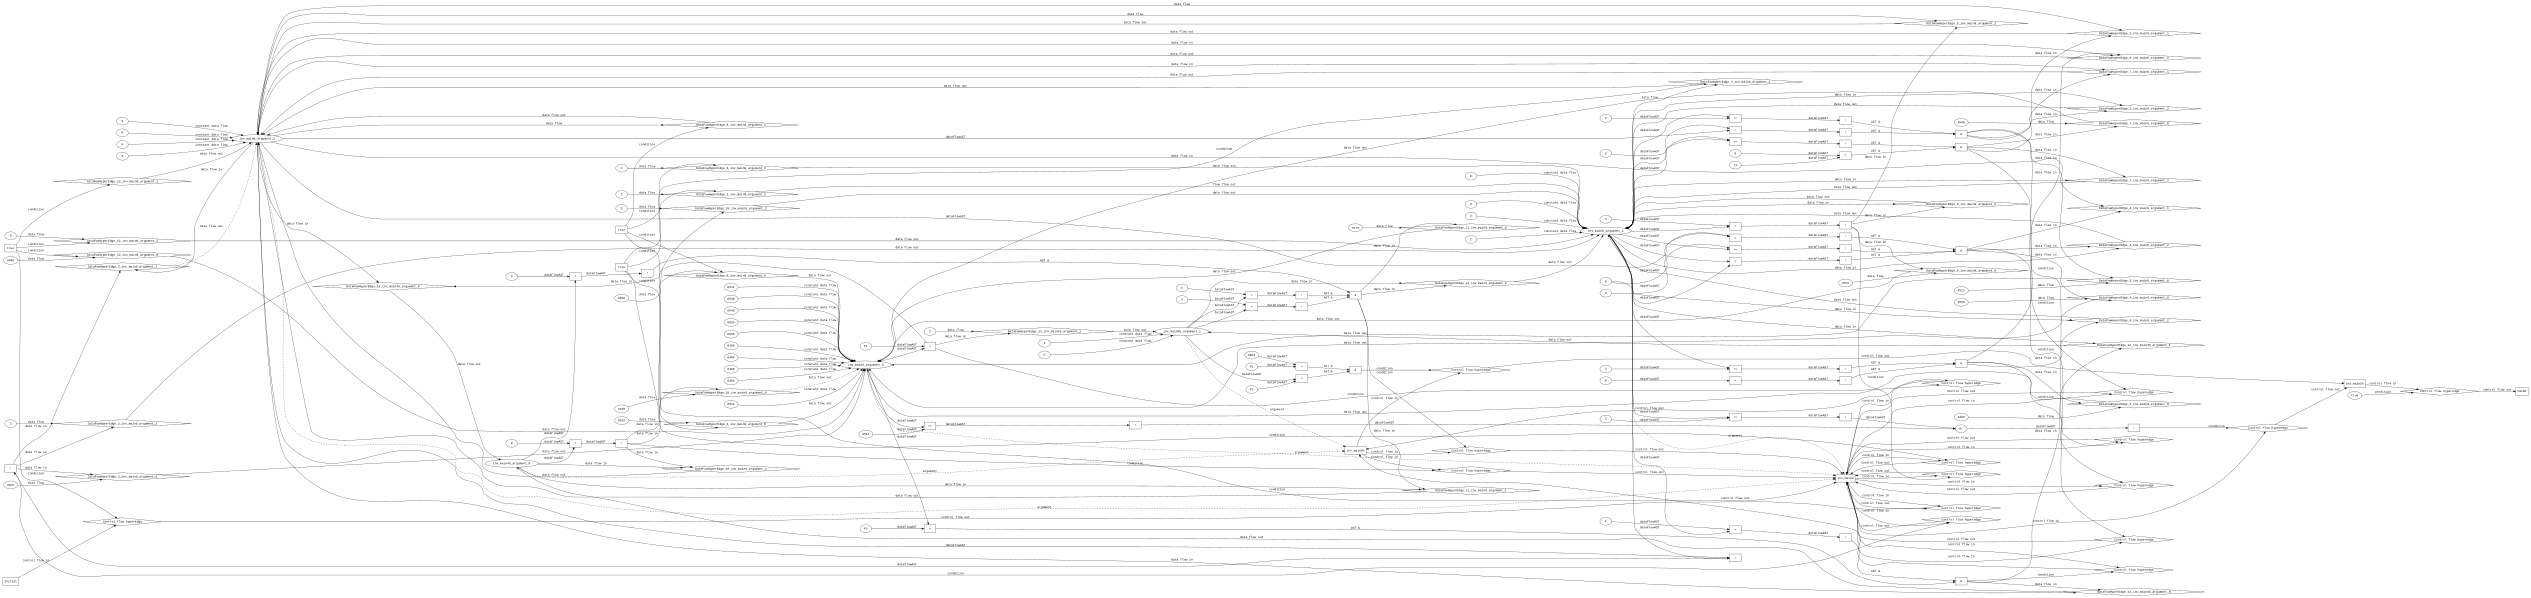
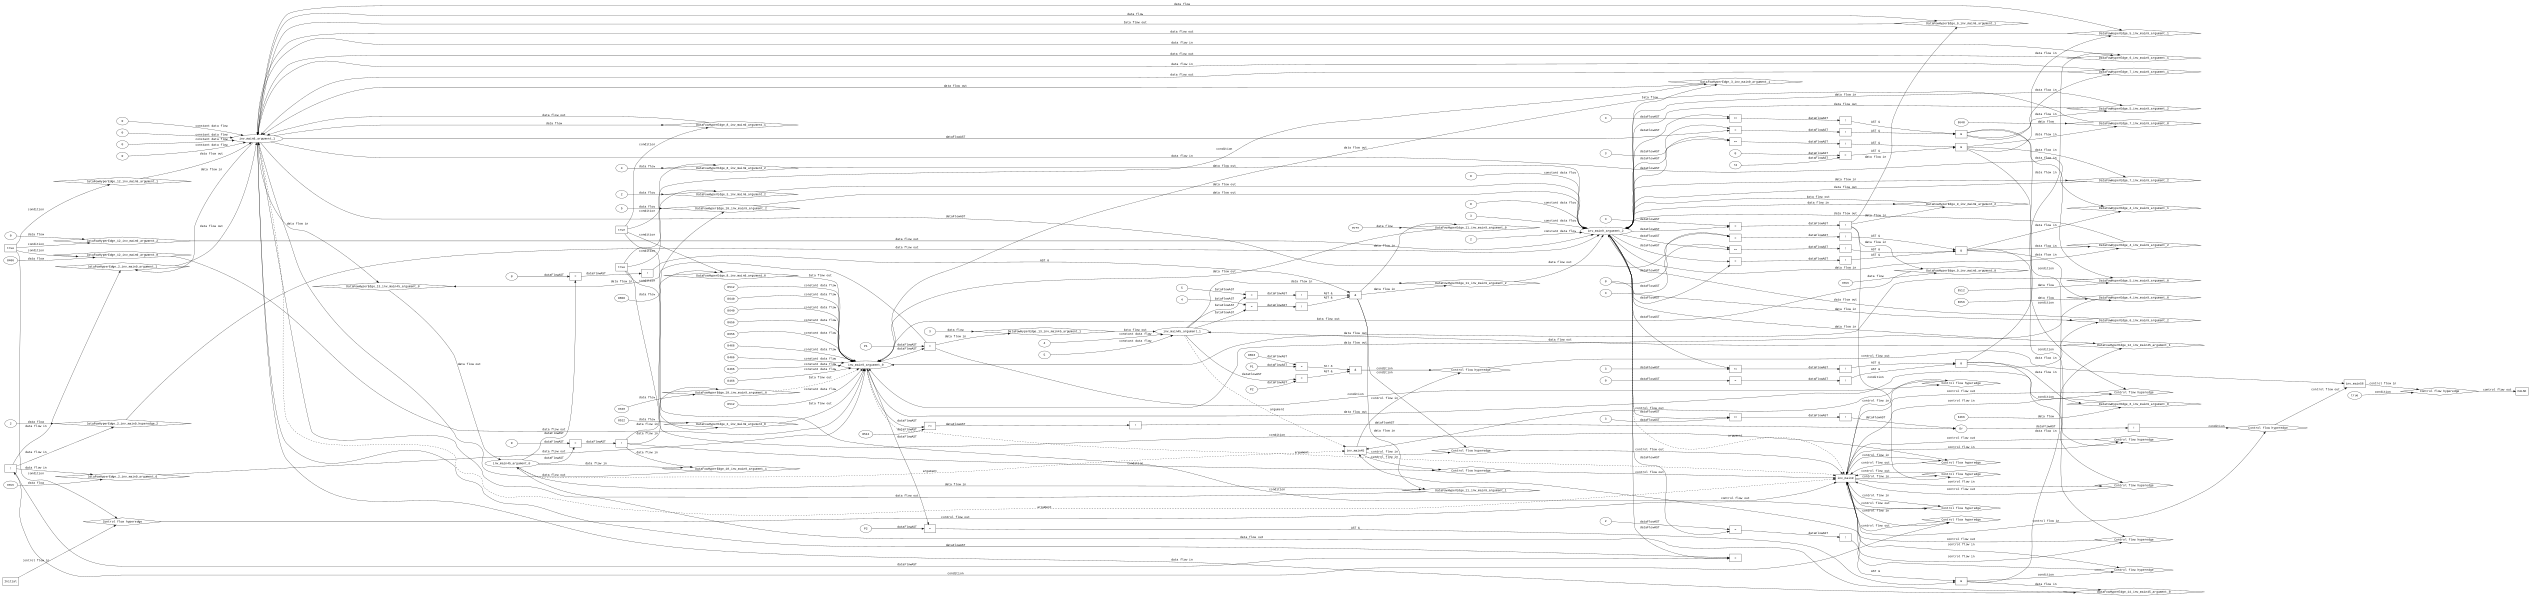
edge "DataFowHyperEdge_3_inv_main9_argument_2" -> "inv_main9_argument_2": label "flow flow out" -> "data flow out"
edge "DataFowHyperEdge_2_inv_main9_argument_1" -> "inv_main9_argument_1": style dashed -> solid
node "DataFowHyperEdge_2_inv_main9_argument_2": label "DataFowHyperEdge_2_inv_main9_argument_2" -> "DataFowHyperEdge_2_inv_main9_hyperedge_2"
